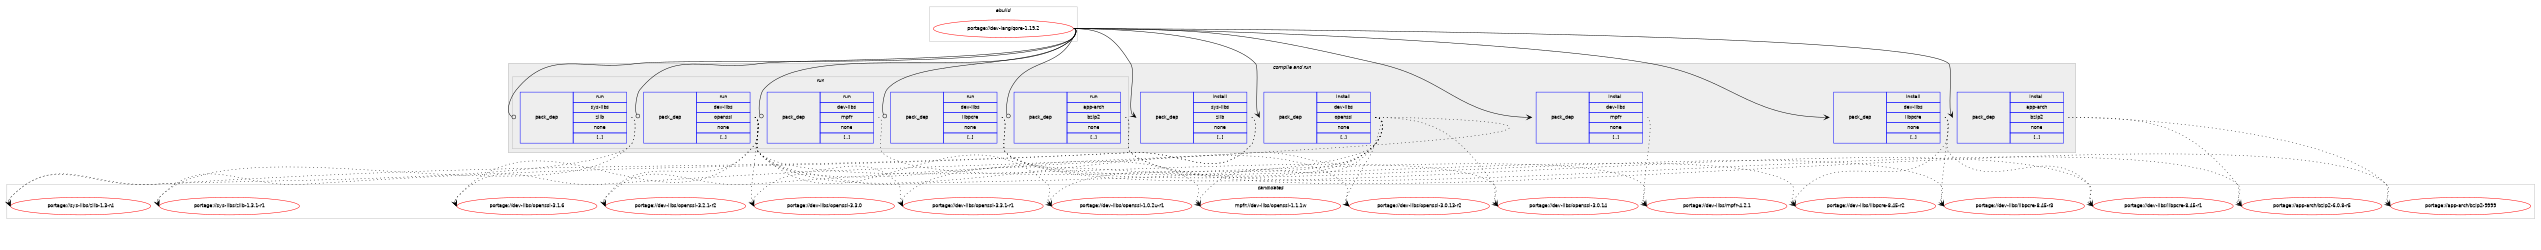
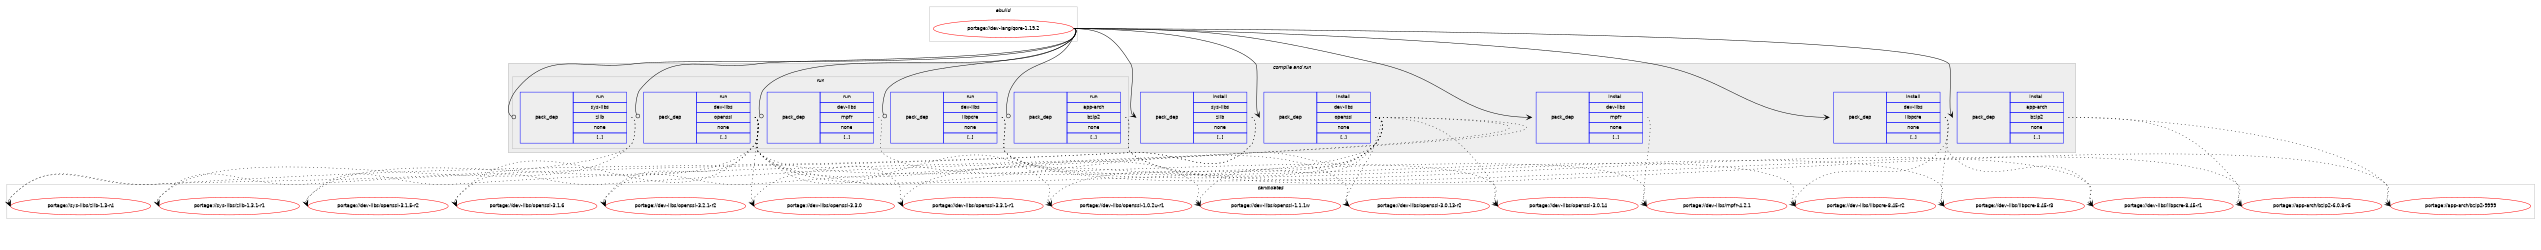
node "portage://dev-libs/openssl-3.1.5-r2": added
node "mpfr://dev-libs/openssl-1.1.1w": label "mpfr://dev-libs/openssl-1.1.1w" -> "portage://dev-libs/openssl-1.1.1w"
